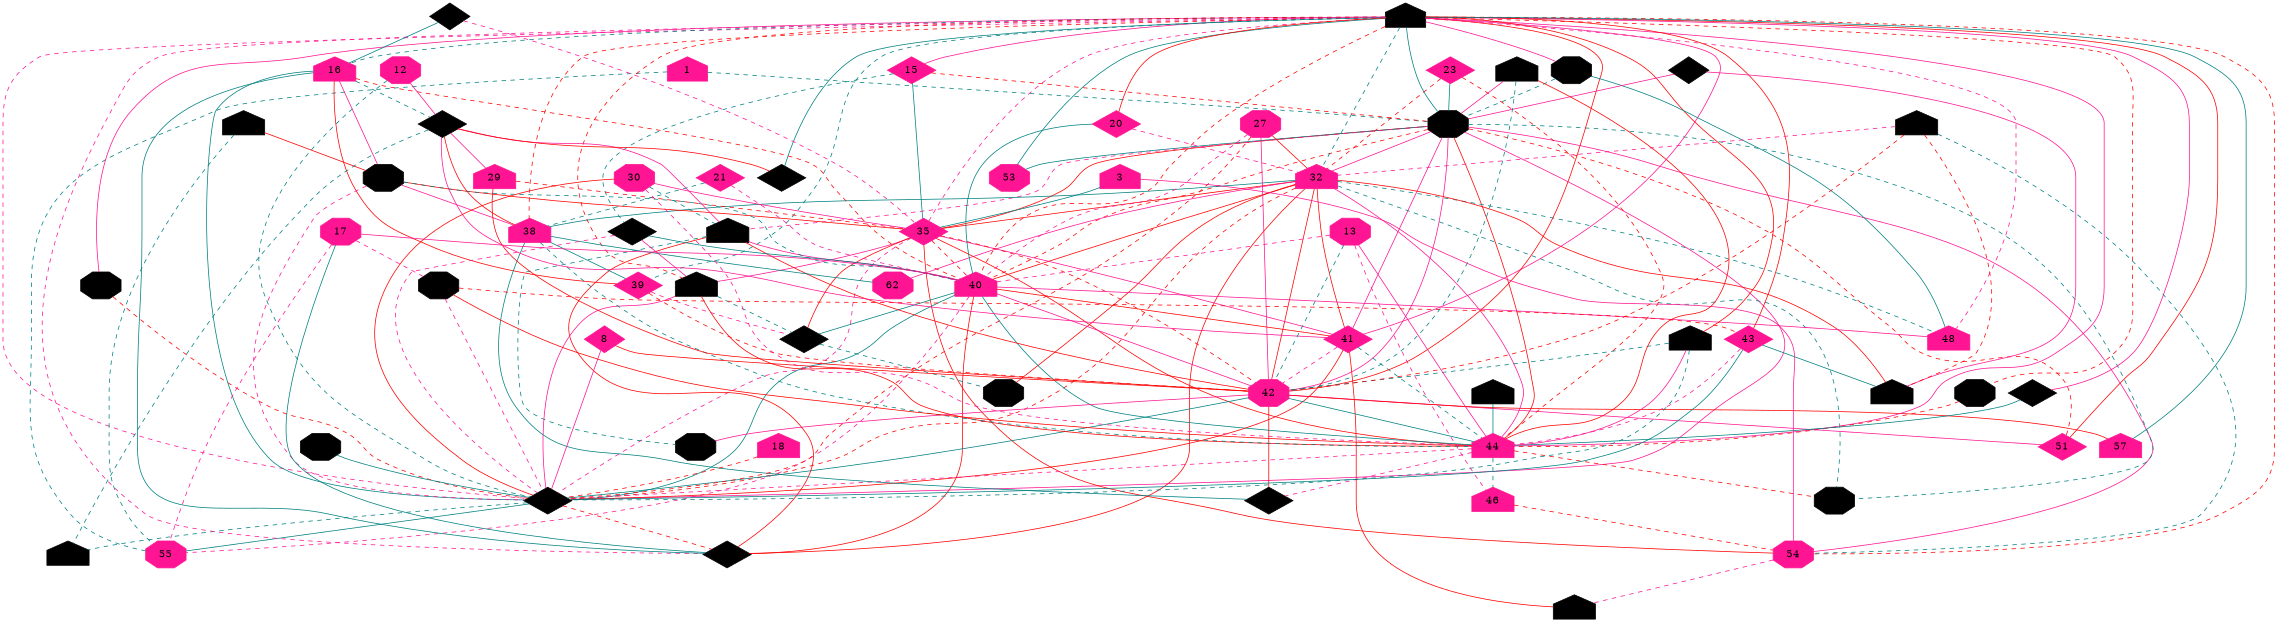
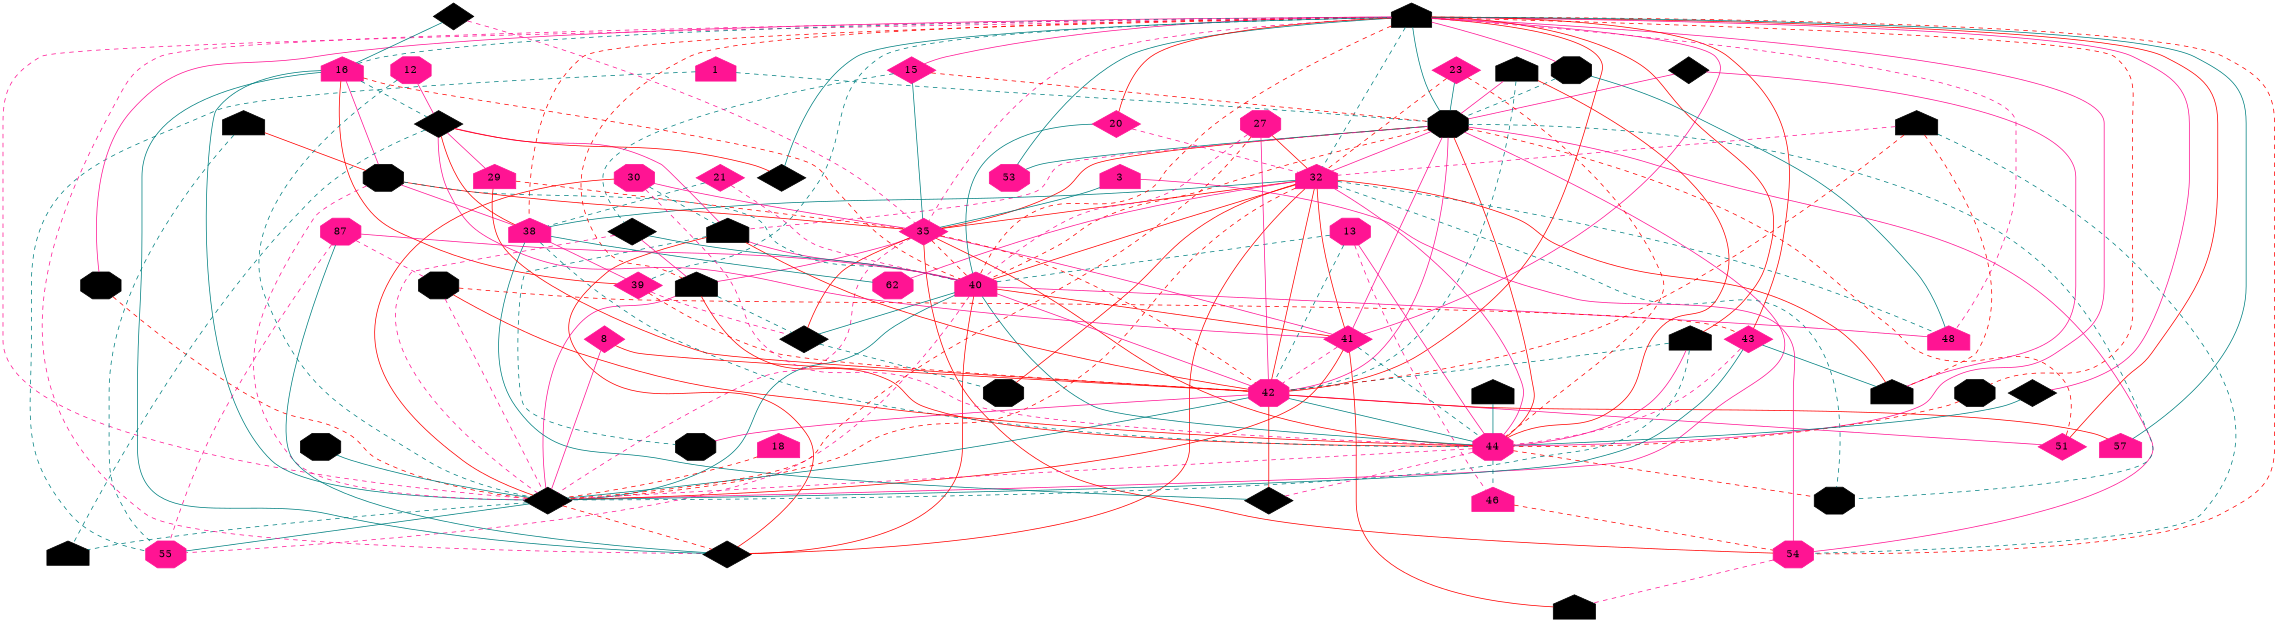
node "17": label "17" -> "87"
edge "13" -- "40": color deeppink -> teal
edge "38" -- "39": color teal -> deeppink
node "44": shape house -> octagon
